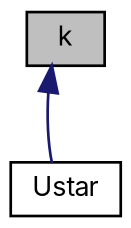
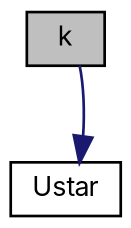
edge "Ustar" -> "k": reversed
